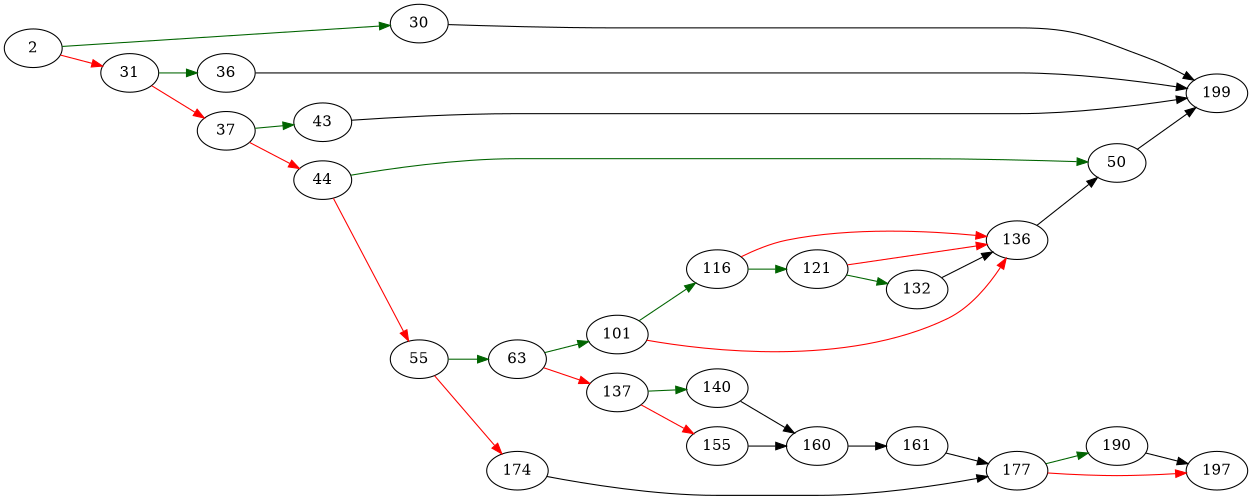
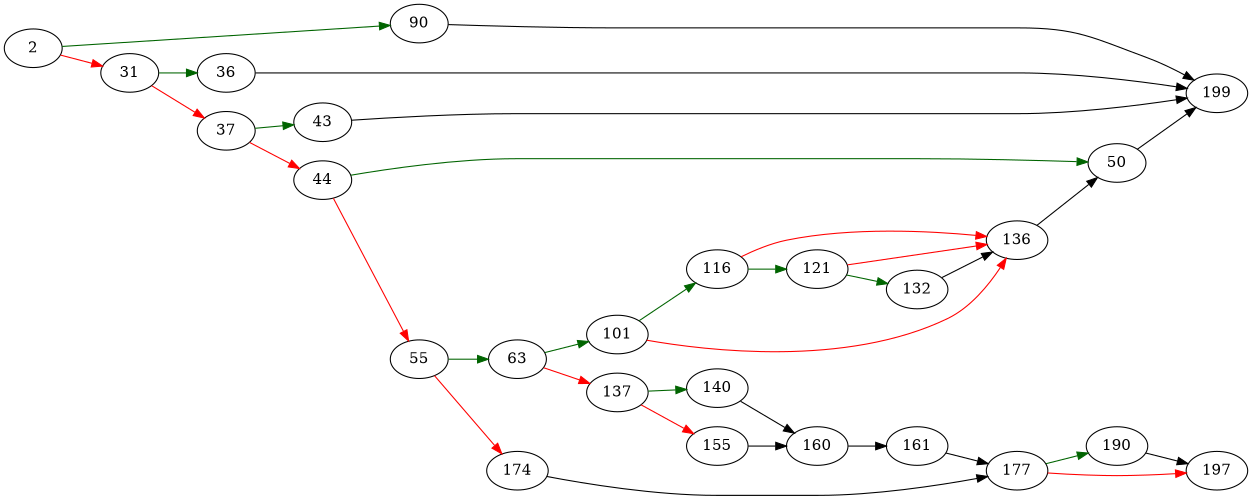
node "30": label "30" -> "90"
